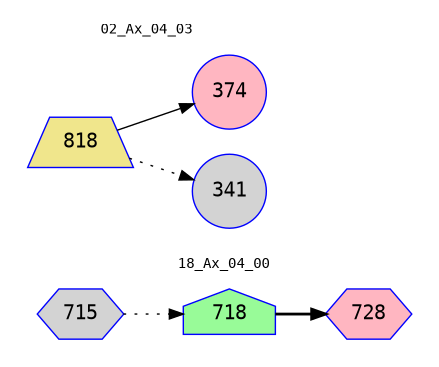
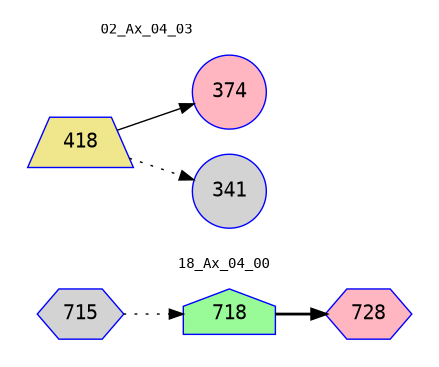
node "818": label "818" -> "418"
